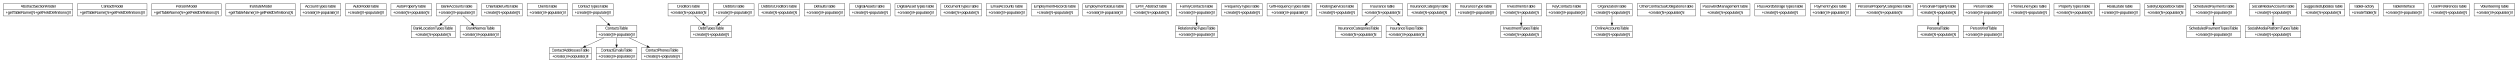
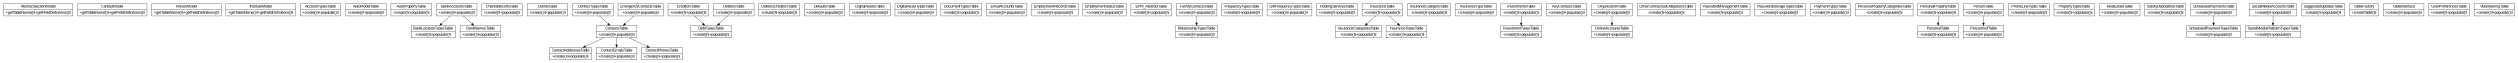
node "EmergencyContactsTable": added
